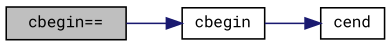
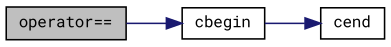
node "cbegin==": label "cbegin==" -> "operator=="
